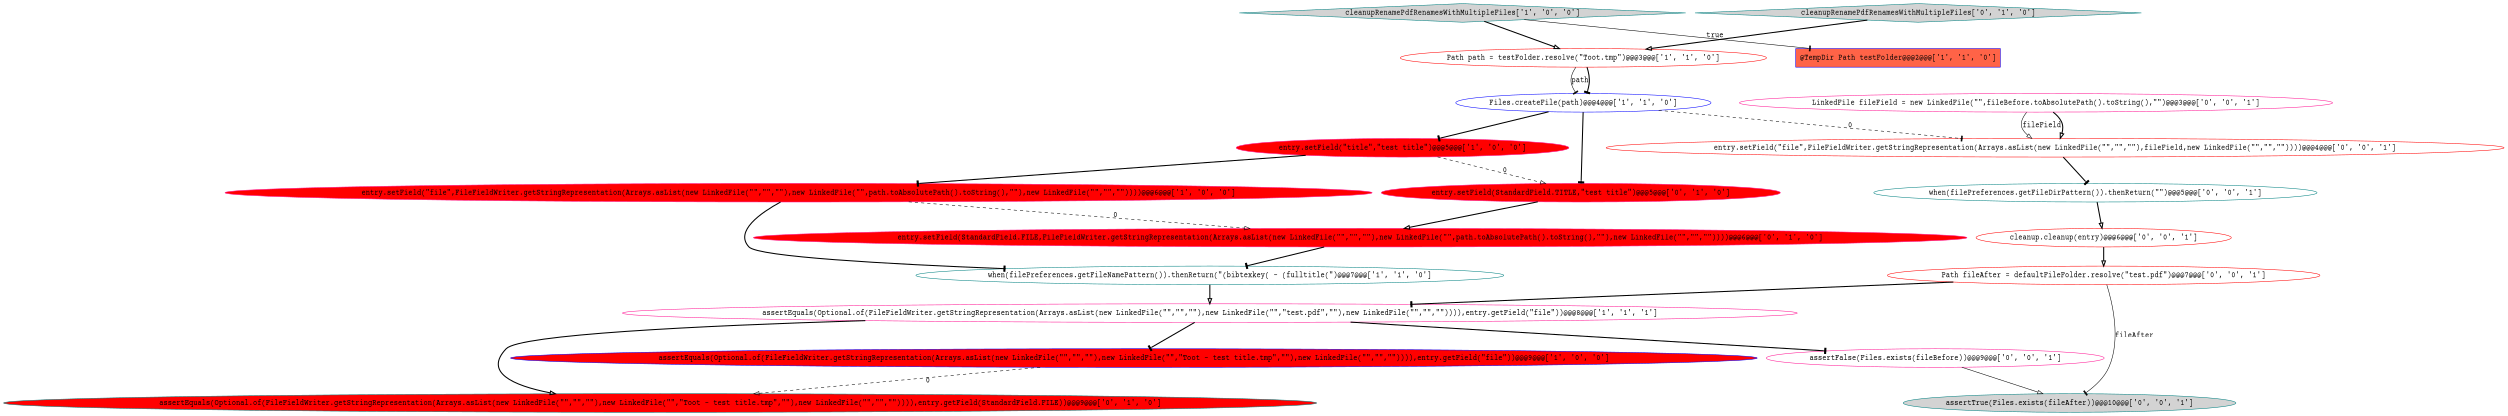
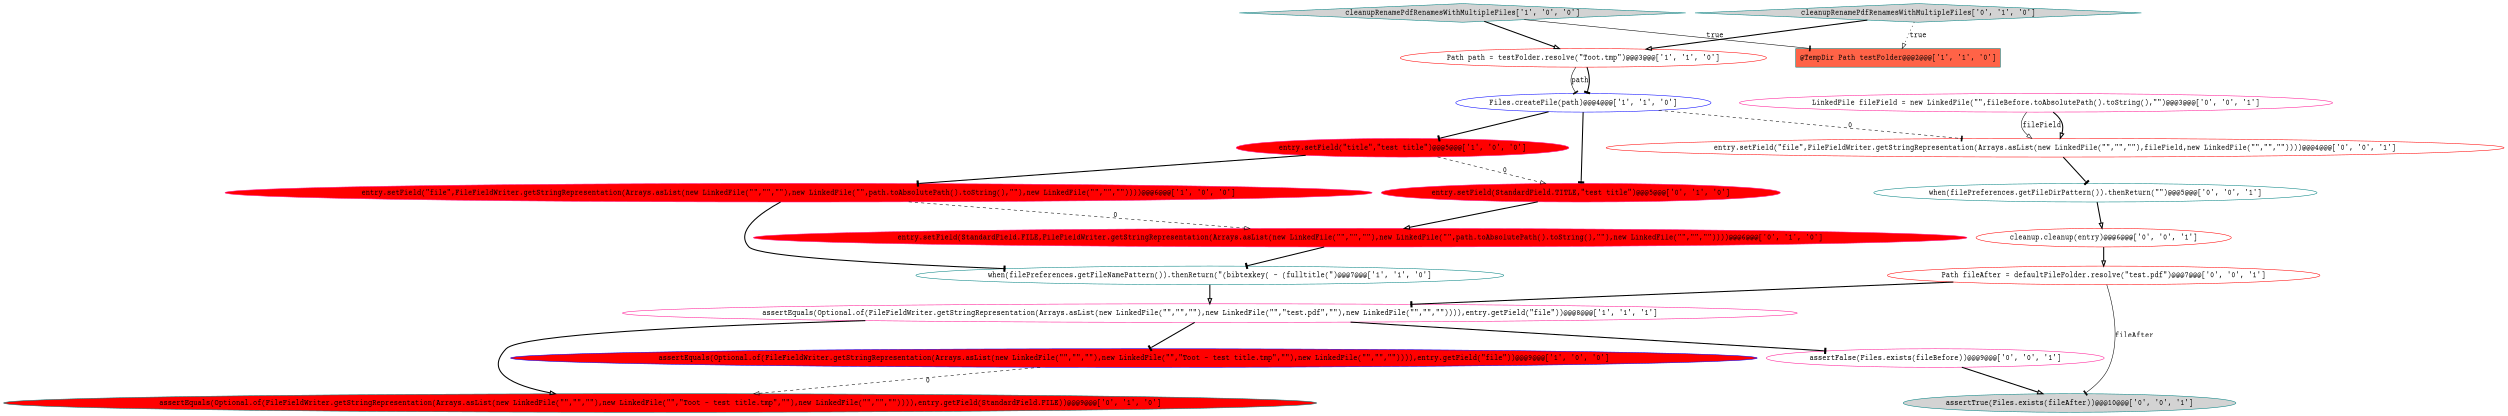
edge "cleanupRenamePdfRenamesWithMultipleFiles['0', '1', '0']" -> "@TempDir Path testFolder@@@2@@@['1', '1', '0']": added, label "true"
node "@TempDir Path testFolder@@@2@@@['1', '1', '0']": color blue -> teal
edge "assertFalse(Files.exists(fileBefore))@@@9@@@['0', '0', '1']" -> "assertTrue(Files.exists(fileAfter))@@@10@@@['0', '0', '1']": style solid -> bold
